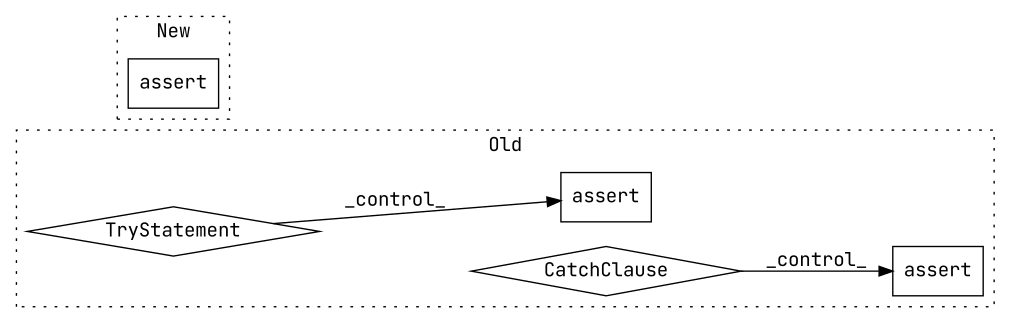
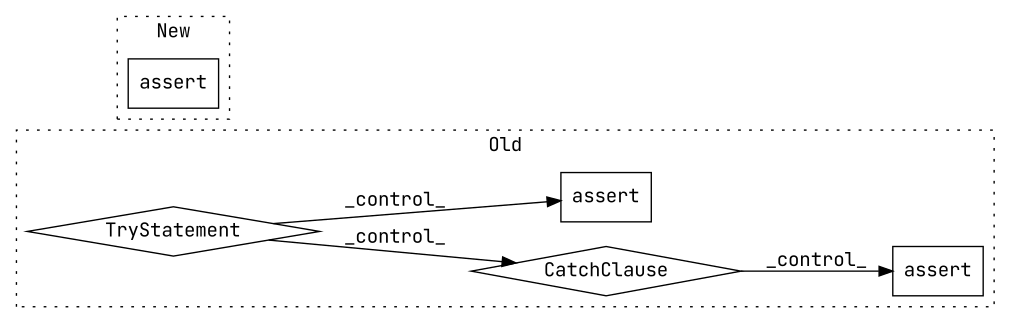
edge "TryStatement" -> "CatchClause": added, label "_control_"
